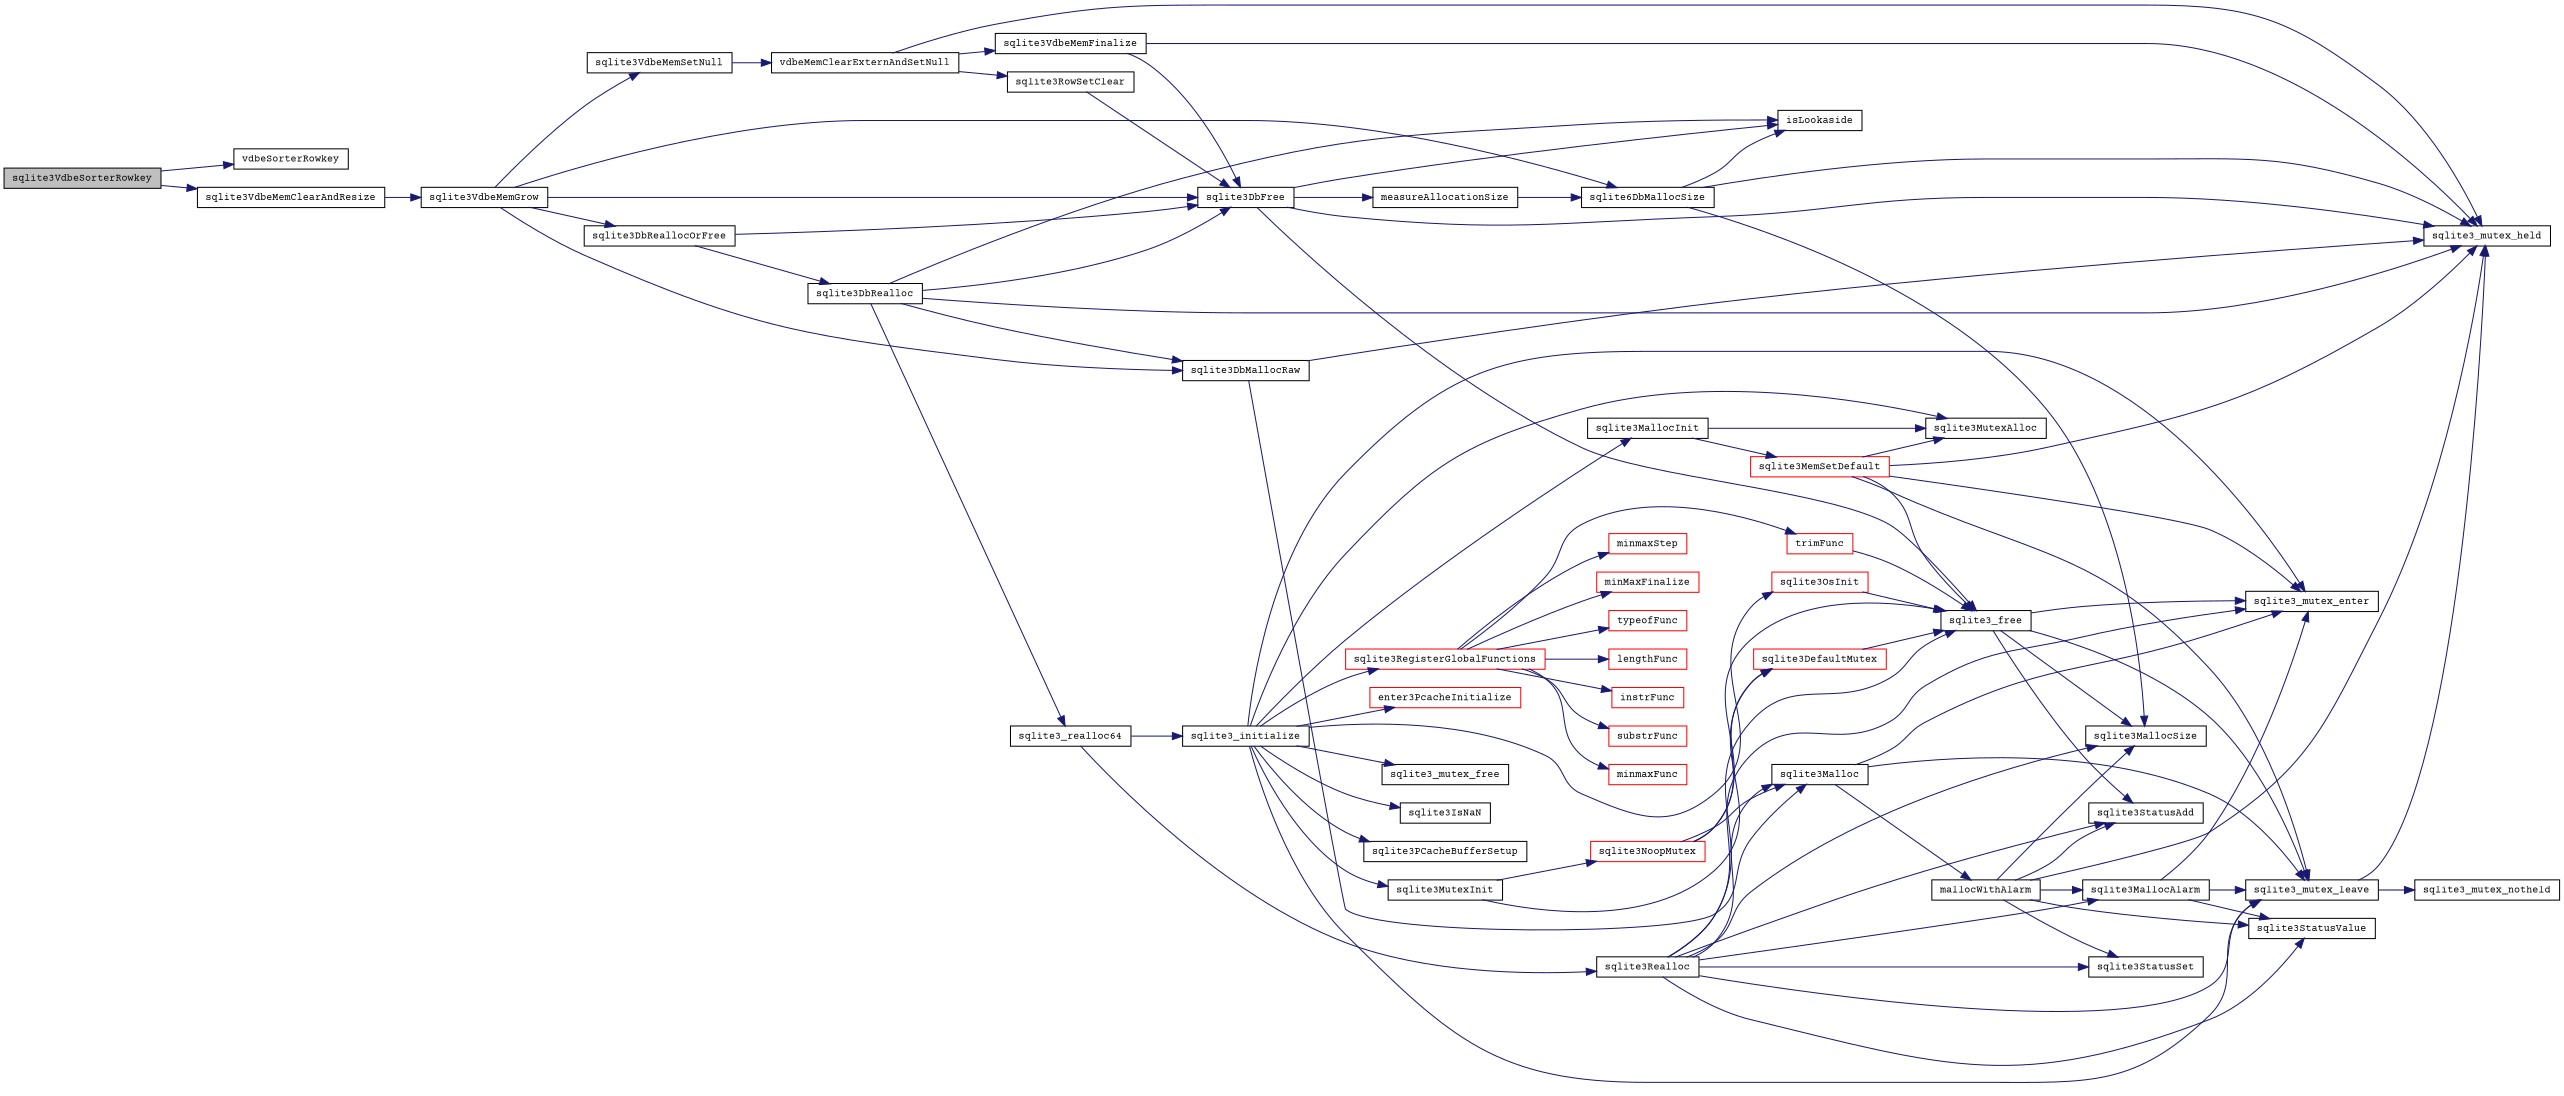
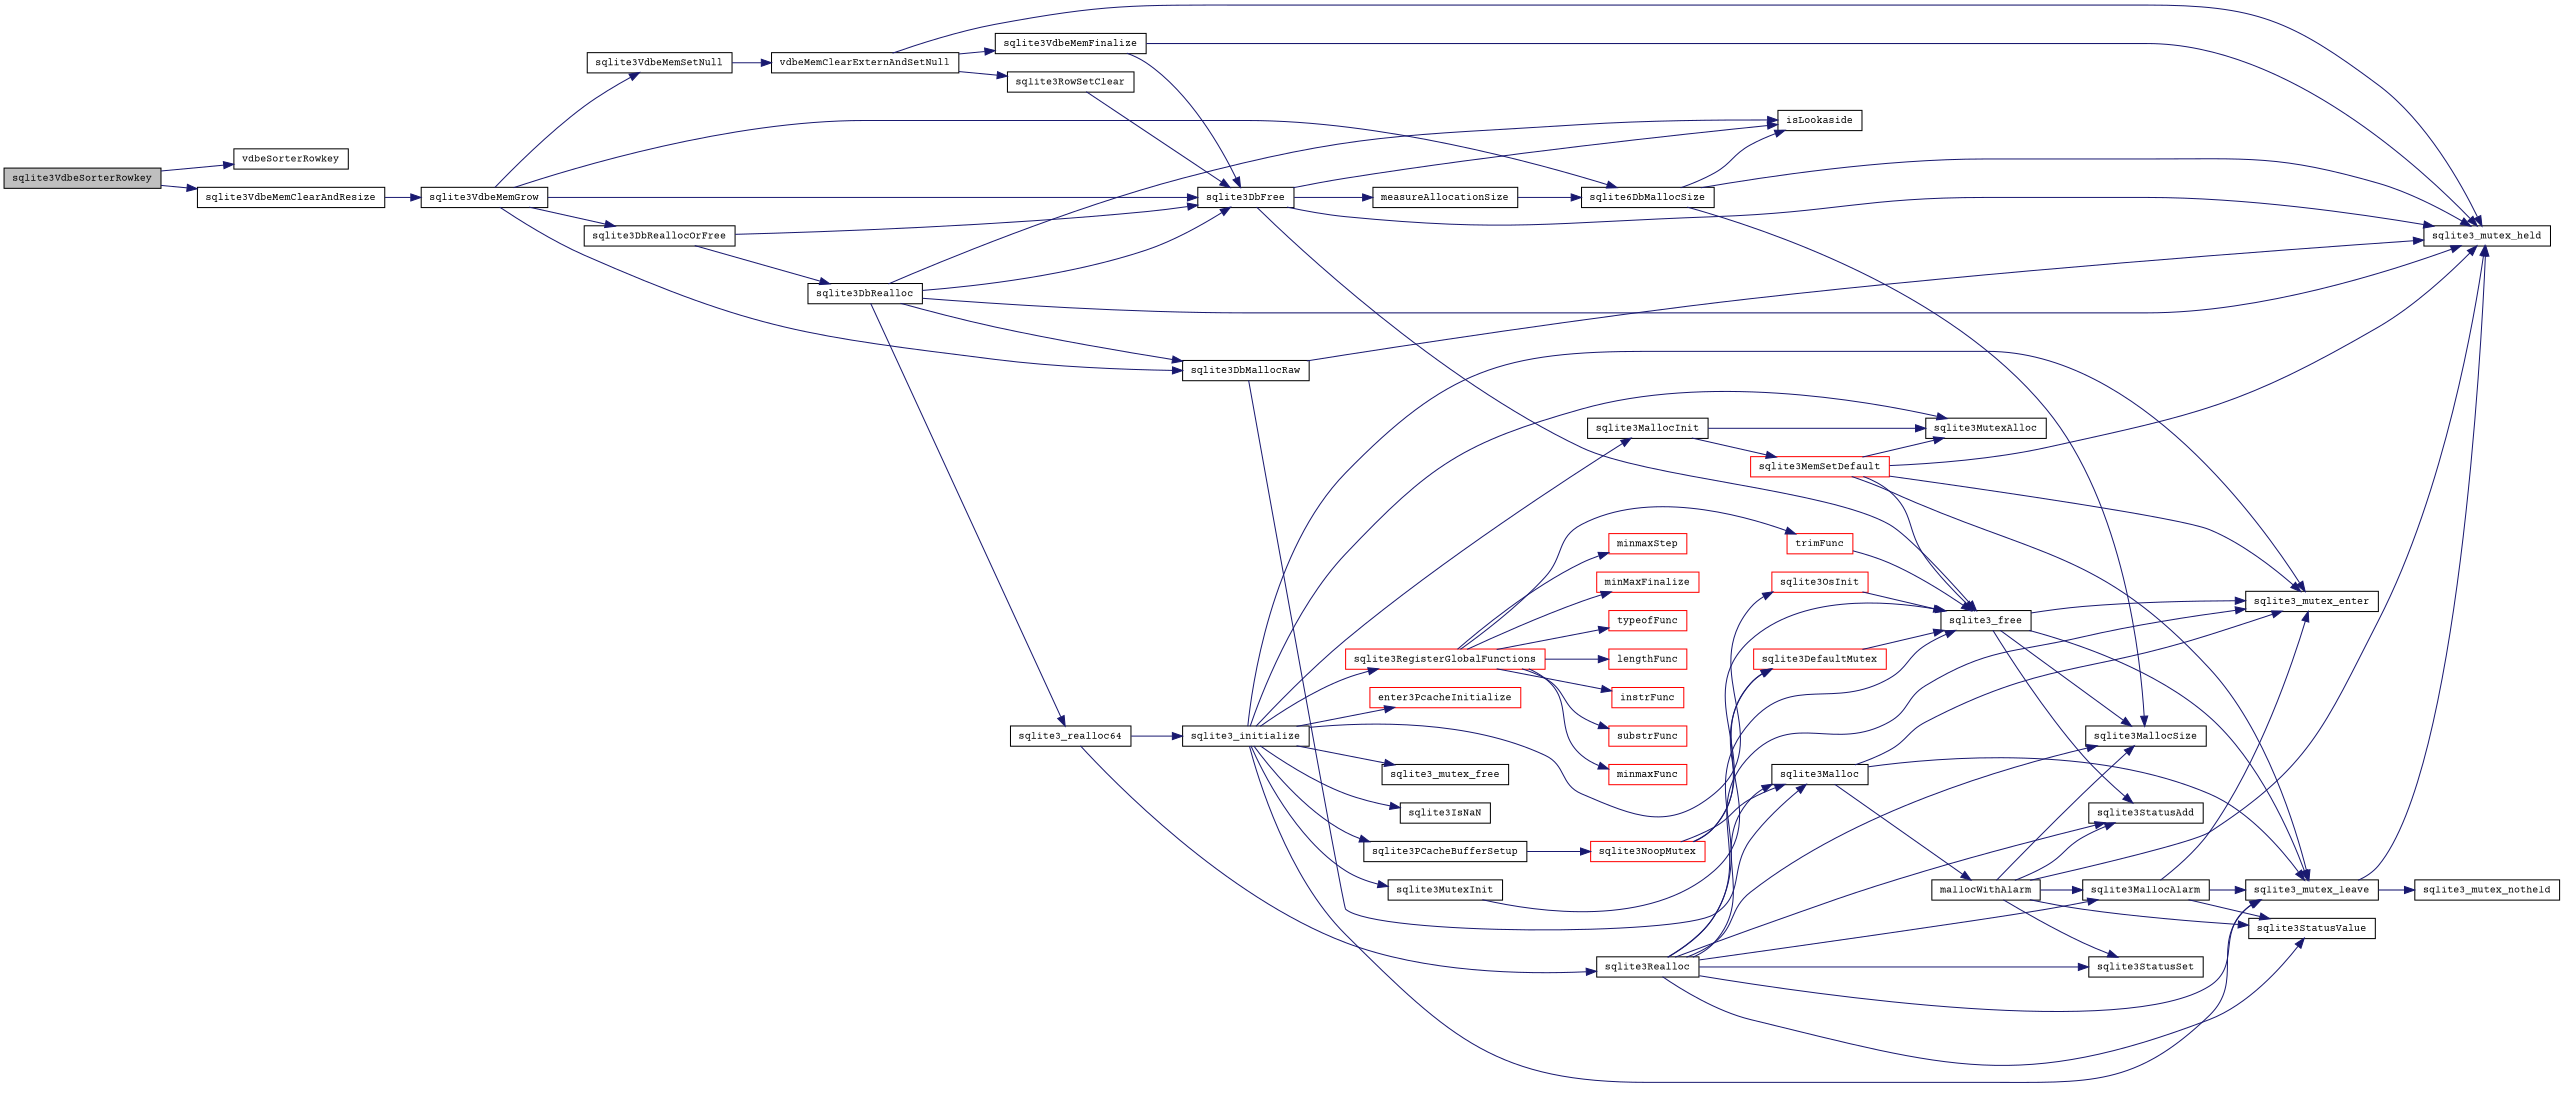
edge "sqlite3MutexInit" -> "sqlite3NoopMutex": now "sqlite3PCacheBufferSetup" -> "sqlite3NoopMutex"
